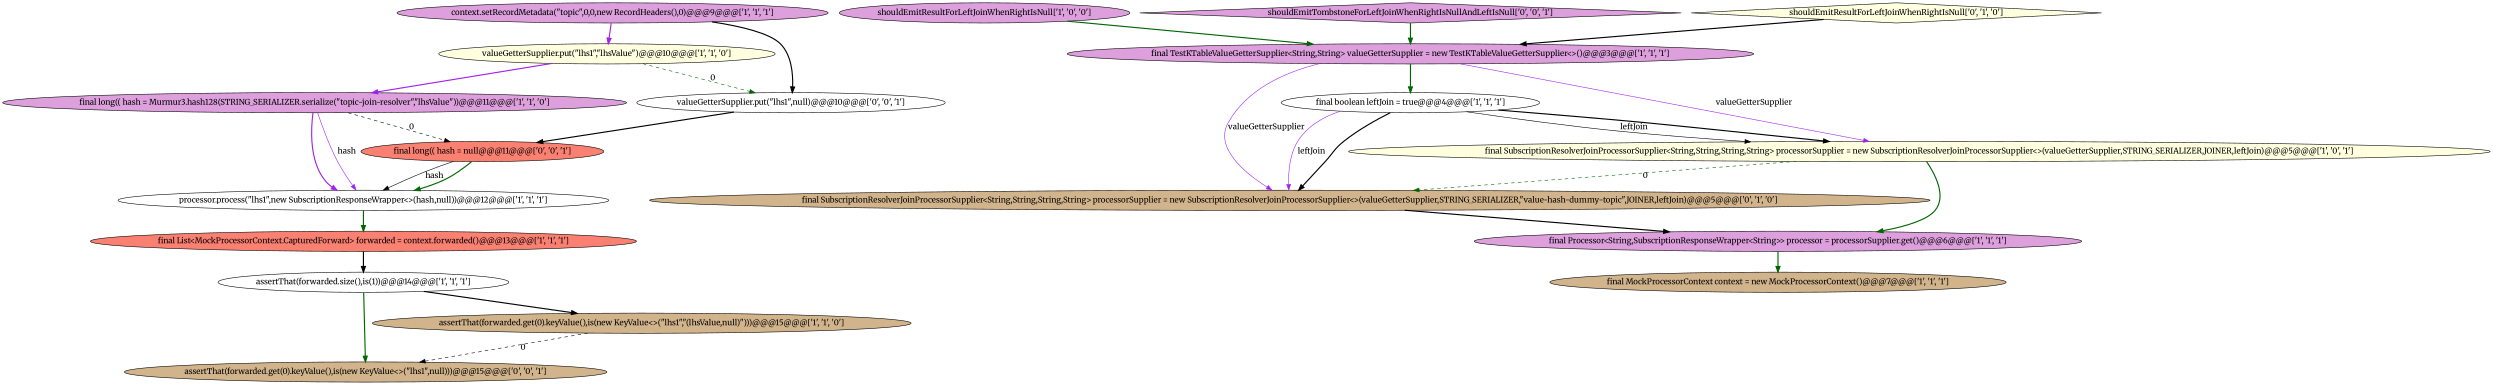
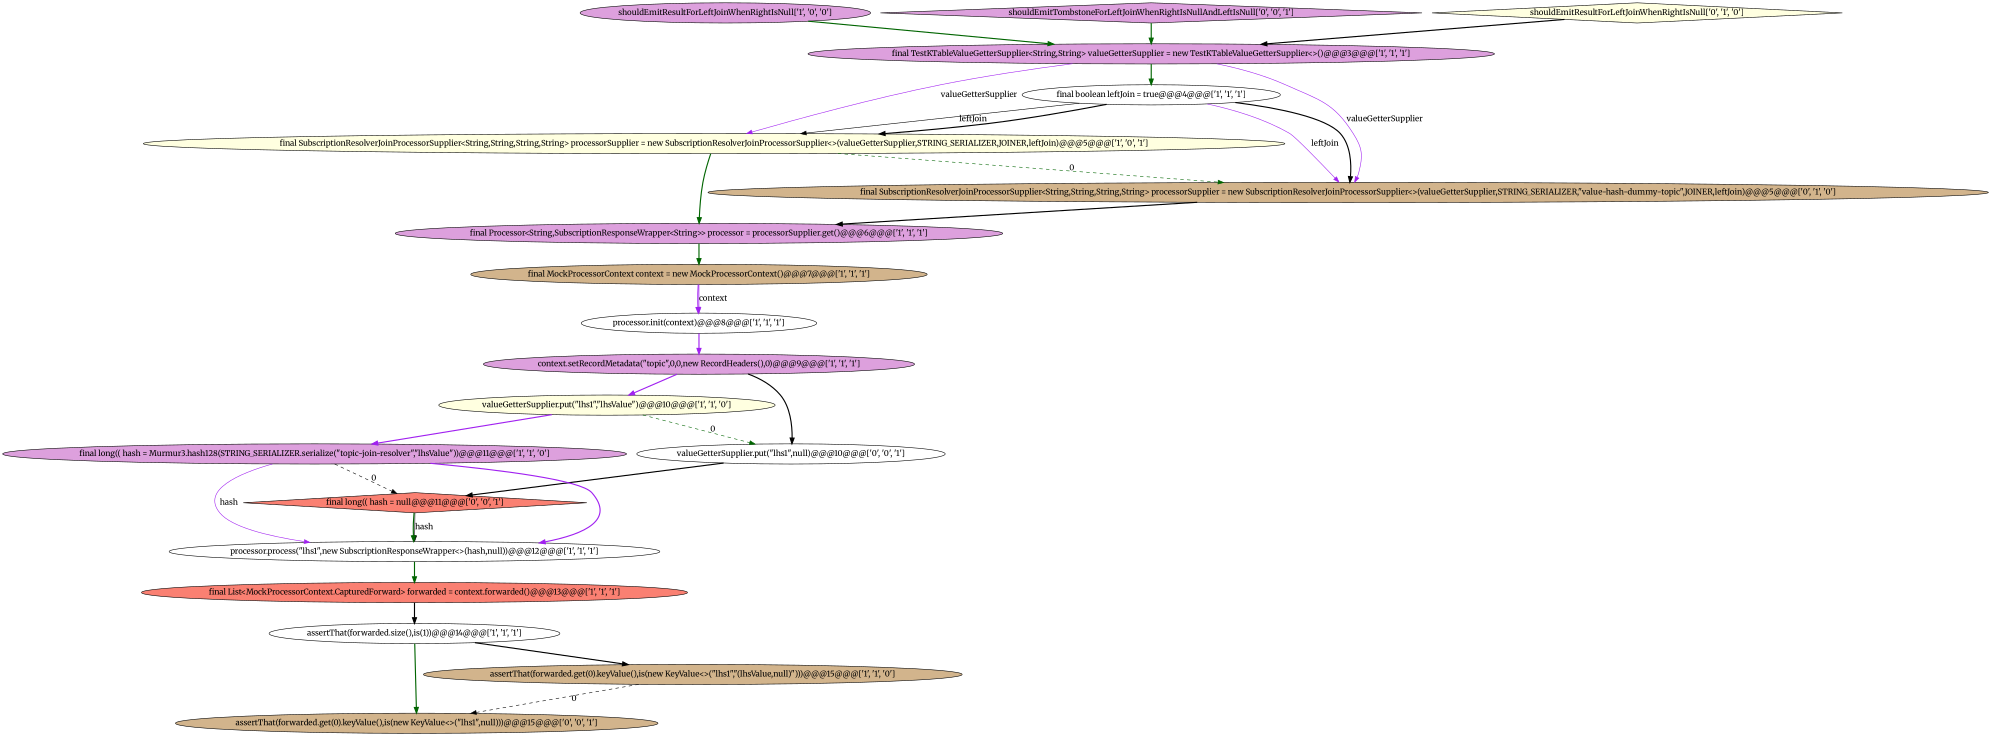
node "final long(( hash = null@@@11@@@['0', '0', '1']": shape ellipse -> diamond
node "processor.init(context)@@@8@@@['1', '1', '1']": added
